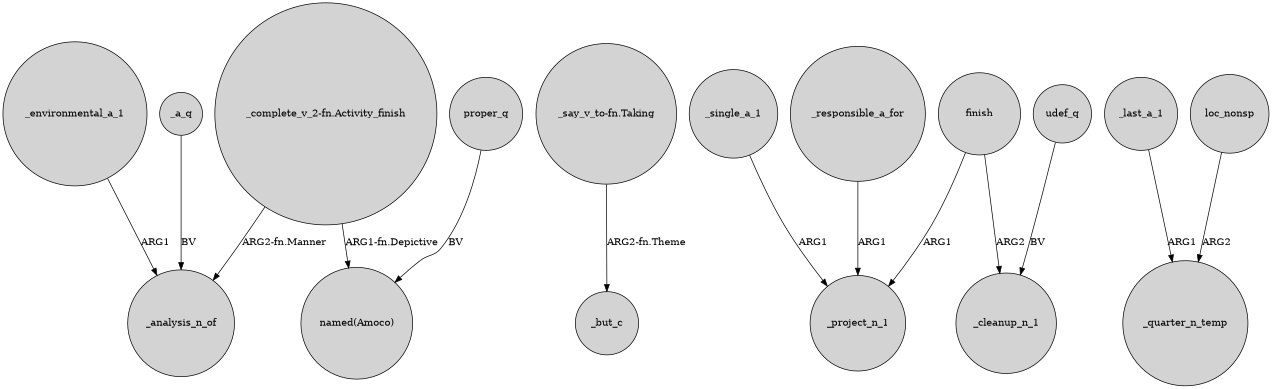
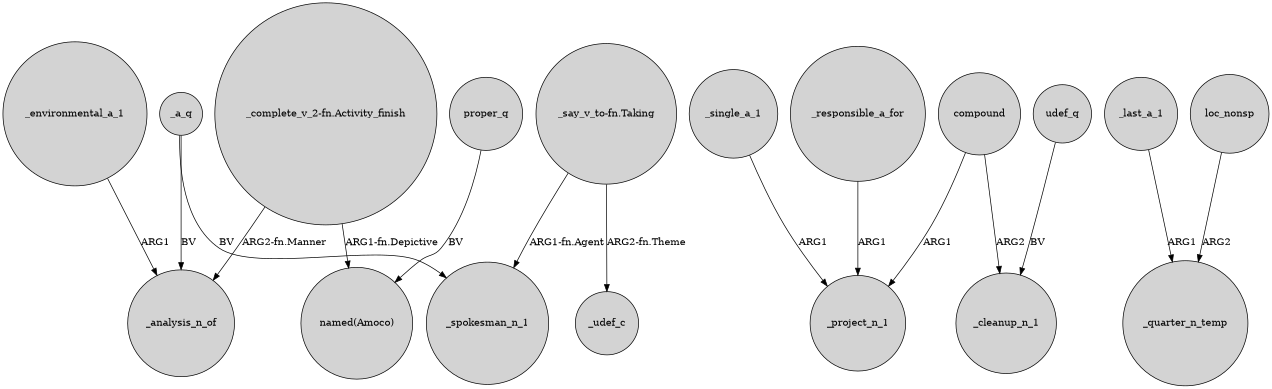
node "finish": label "finish" -> "compound"
node "_spokesman_n_1": added
node "_but_c": label "_but_c" -> "_udef_c"
